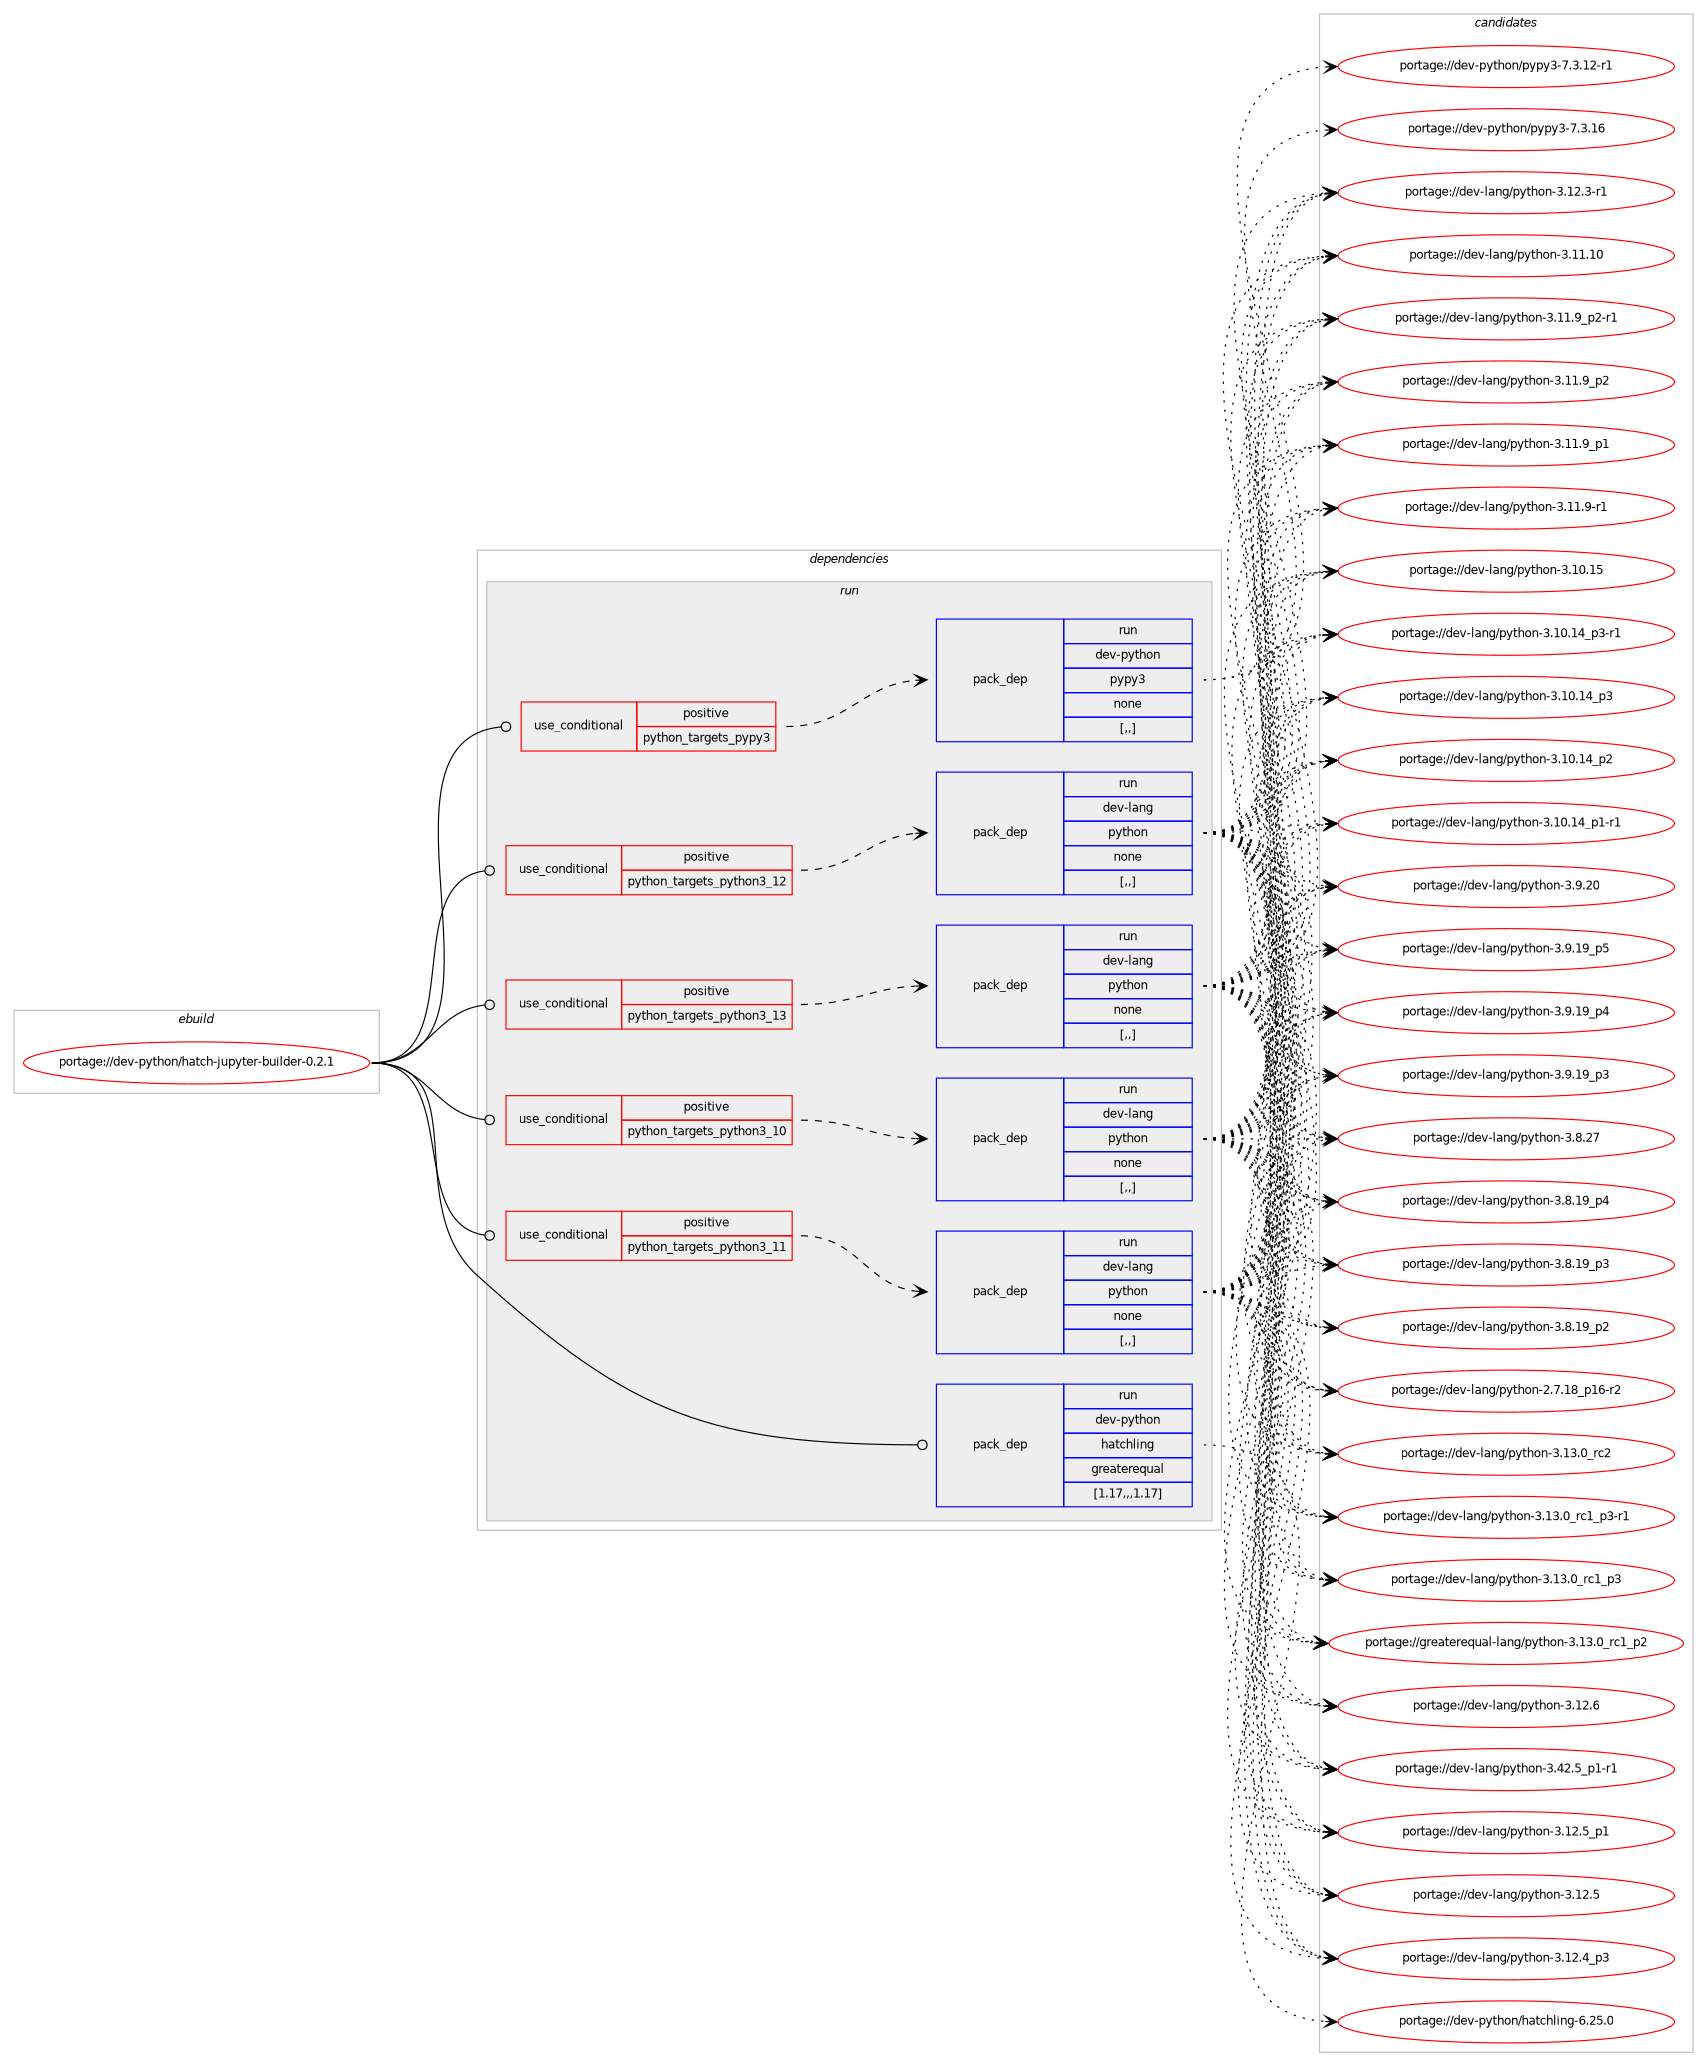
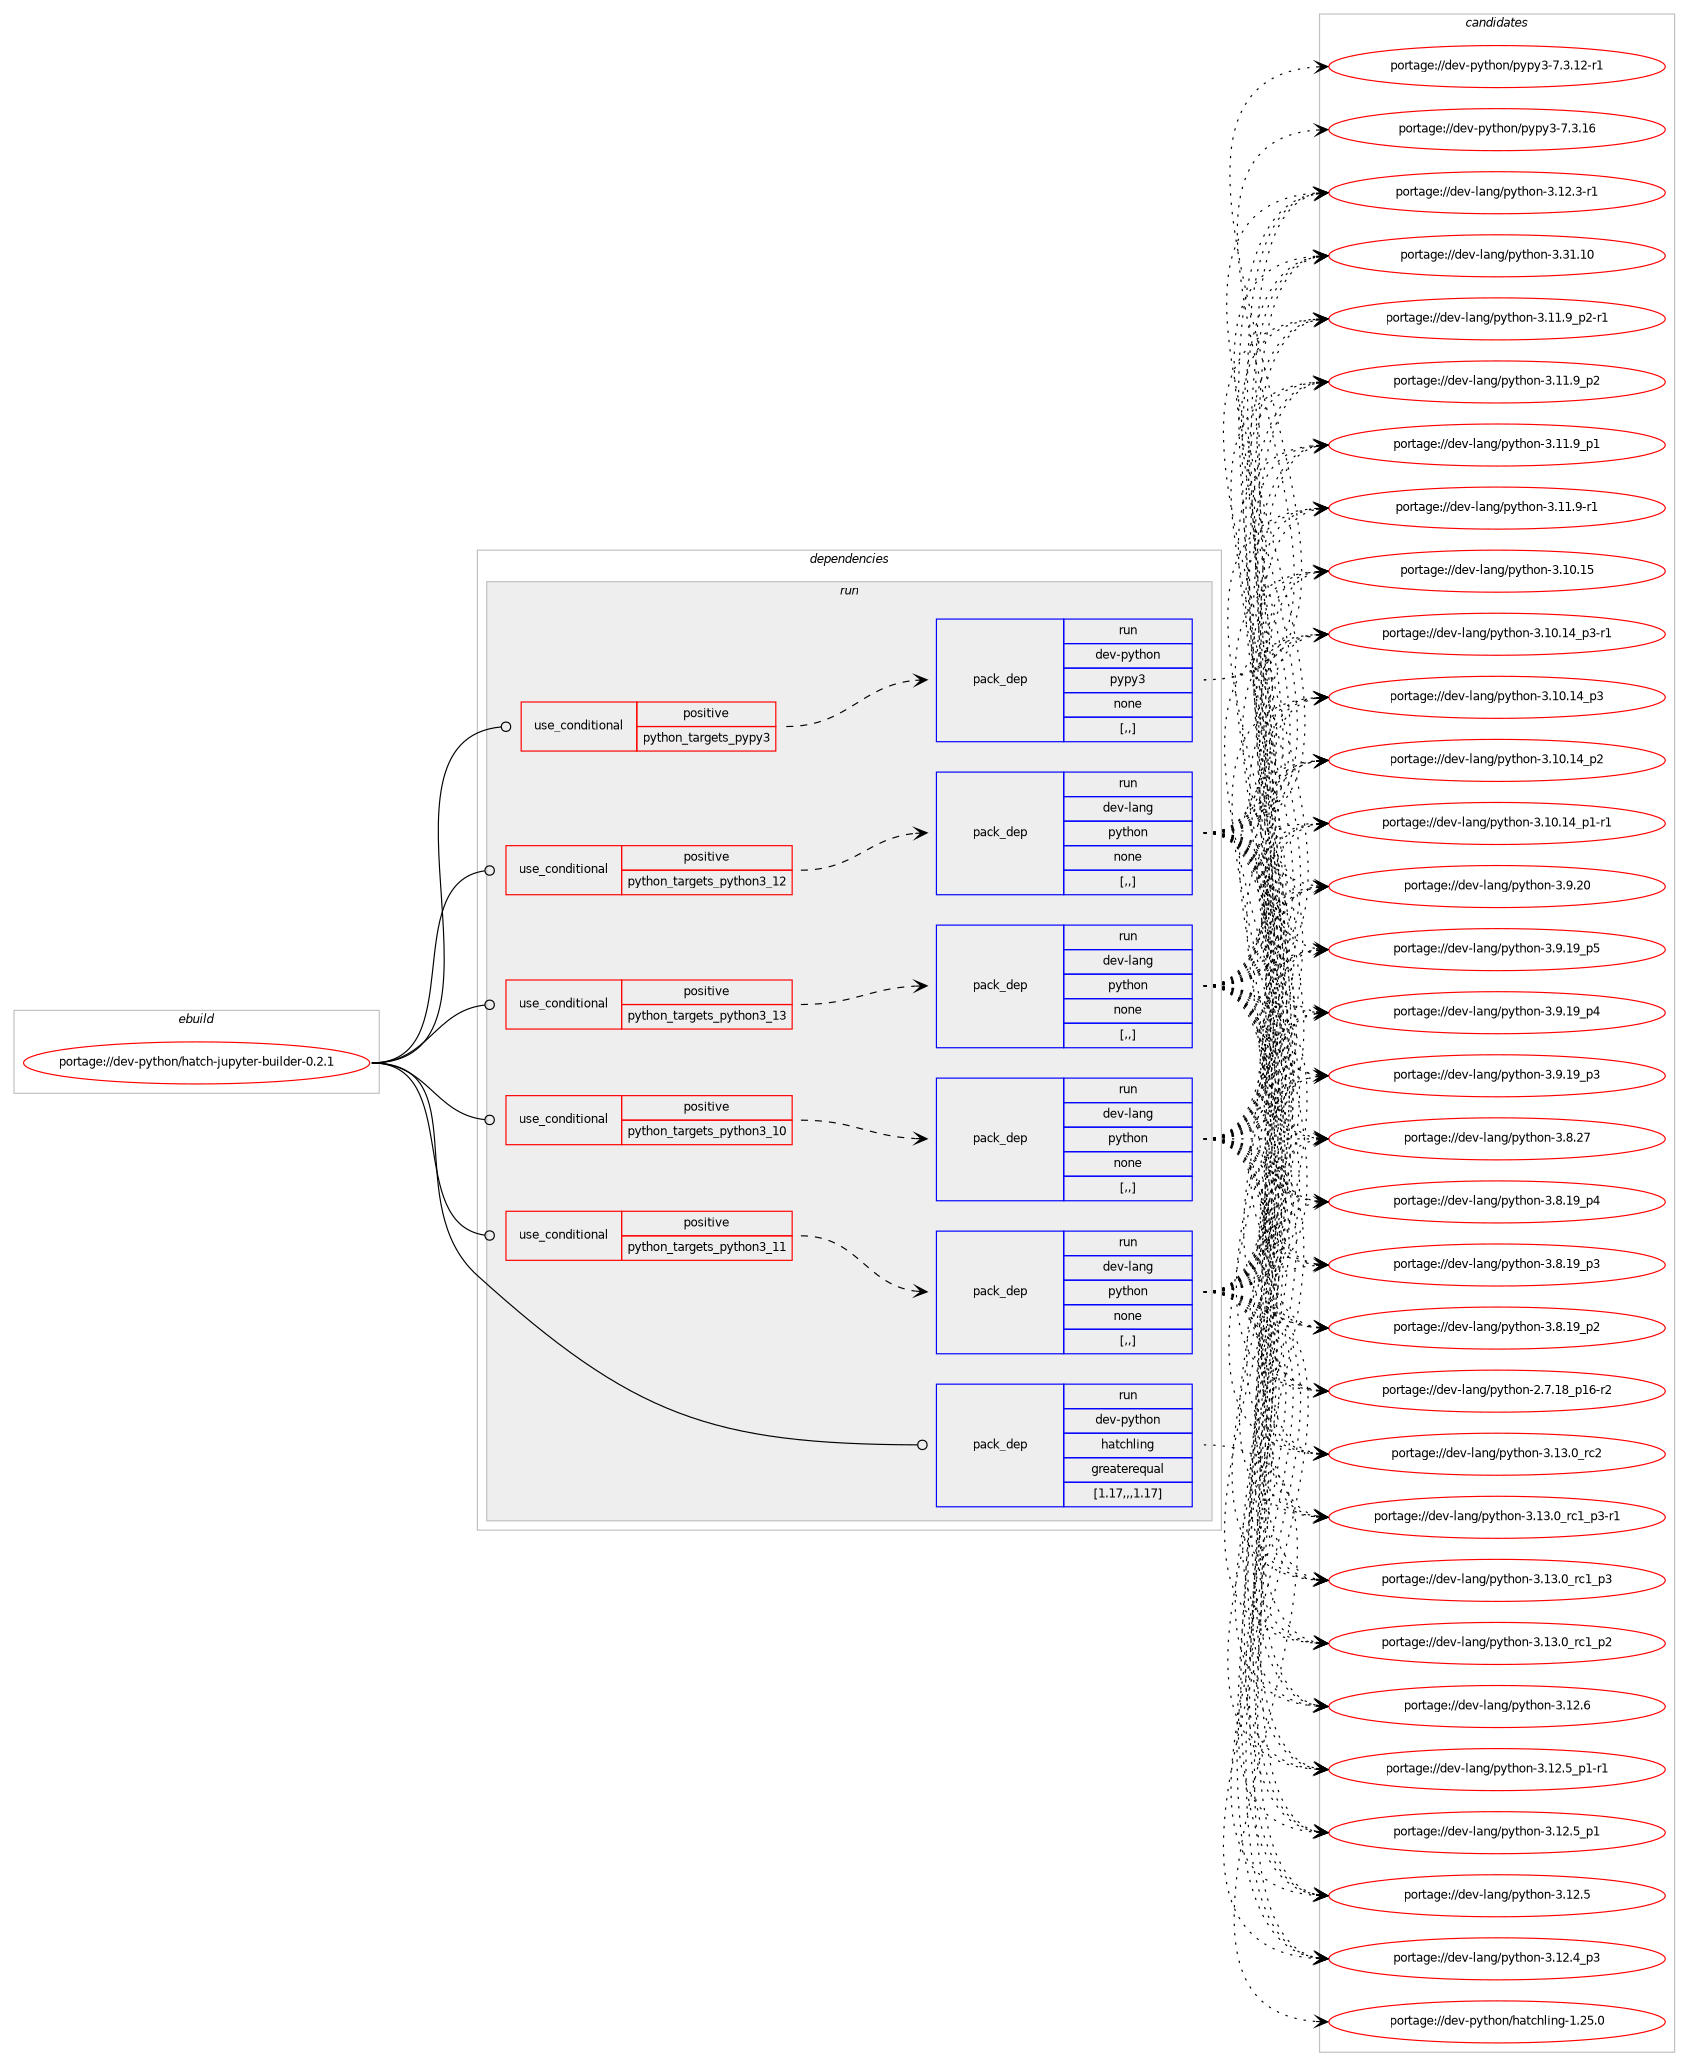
node "portage://dev-lang/python-3.11.10": label "portage://dev-lang/python-3.11.10" -> "portage://dev-lang/python-3.31.10"
node "portage://greaterequal-lang/python-3.13.0_rc1_p2": label "portage://greaterequal-lang/python-3.13.0_rc1_p2" -> "portage://dev-lang/python-3.13.0_rc1_p2"
node "portage://dev-lang/python-3.42.5_p1-r1": label "portage://dev-lang/python-3.42.5_p1-r1" -> "portage://dev-lang/python-3.12.5_p1-r1"
node "portage://dev-python/hatchling-6.25.0": label "portage://dev-python/hatchling-6.25.0" -> "portage://dev-python/hatchling-1.25.0"
